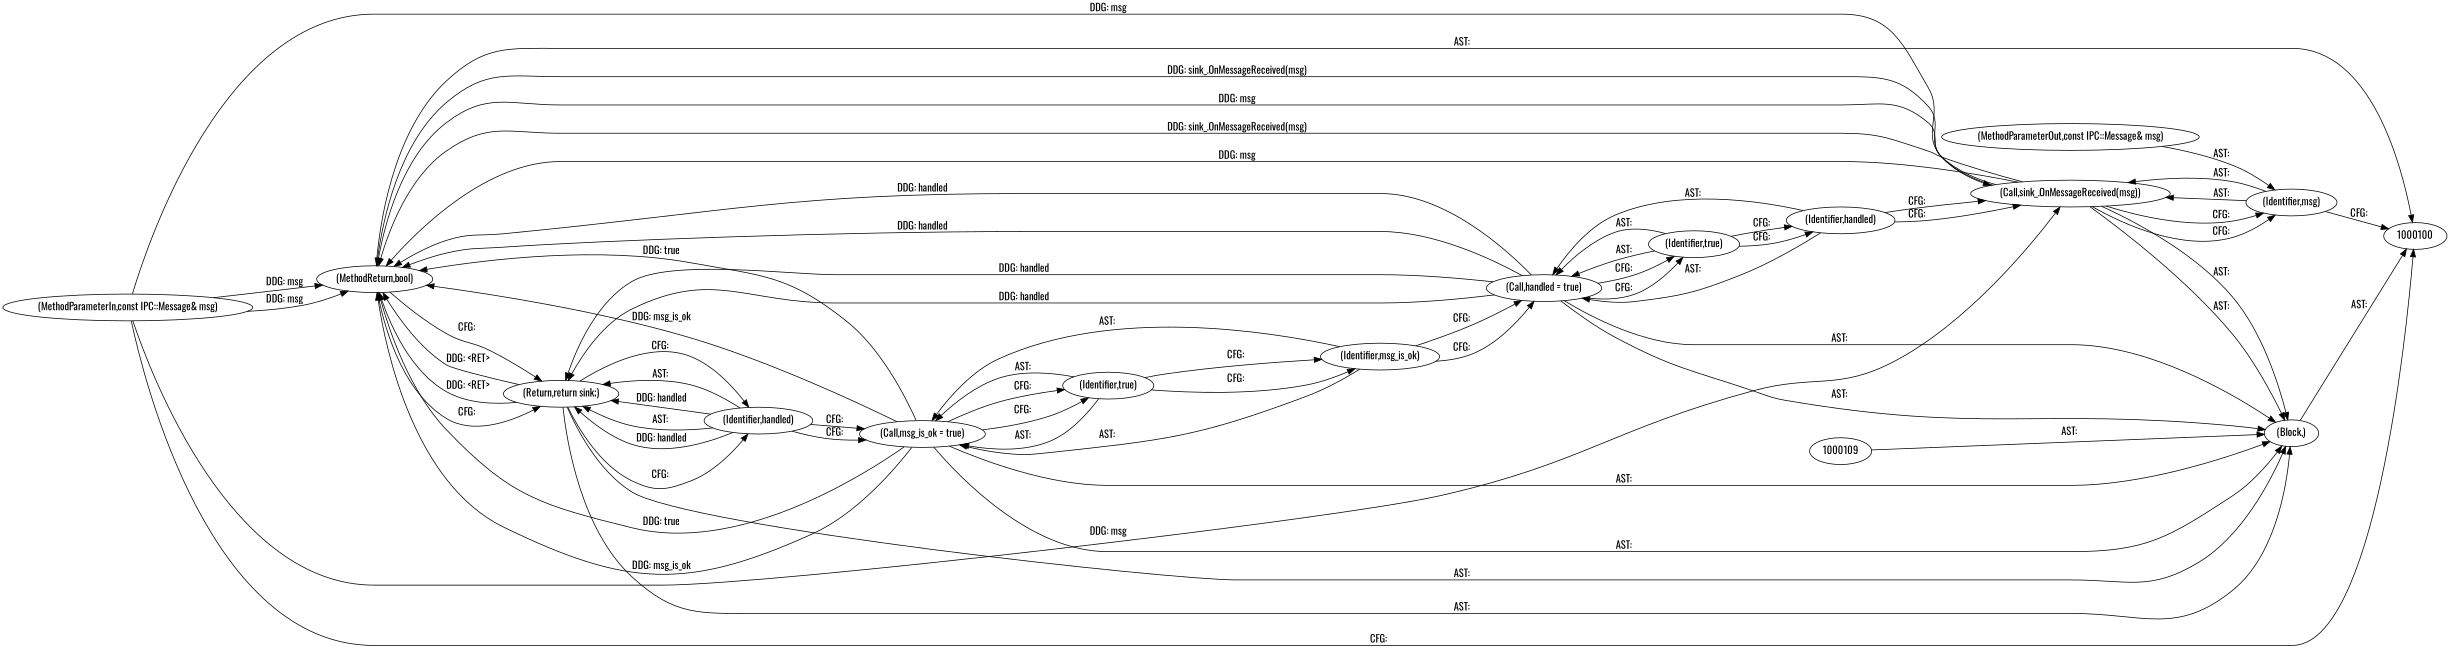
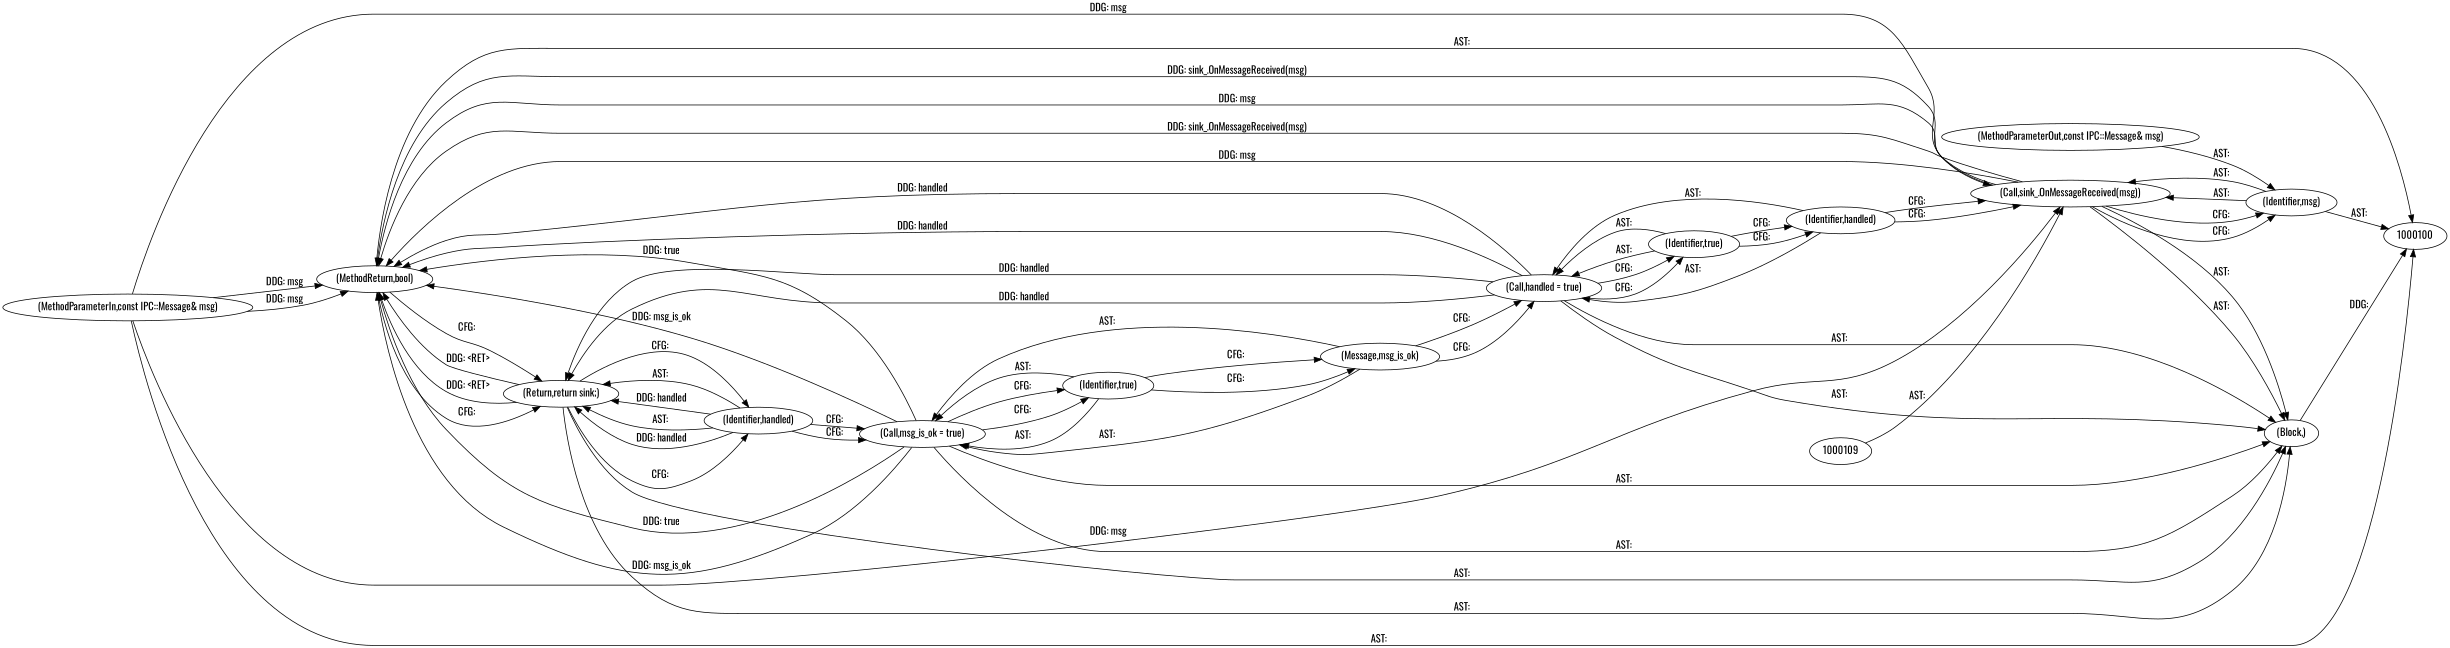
edge "(Identifier,msg)" -> "1000100": label "CFG: " -> "AST: "
edge "(Block,)" -> "1000100": label "AST: " -> "DDG: "
node "(Identifier,msg_is_ok)": label "(Identifier,msg_is_ok)" -> "(Message,msg_is_ok)"
edge "1000109" -> "(Block,)": now "1000109" -> "(Call,sink_.OnMessageReceived(msg))"
edge "(MethodParameterIn,const IPC::Message& msg)" -> "1000100": label "CFG: " -> "AST: "
